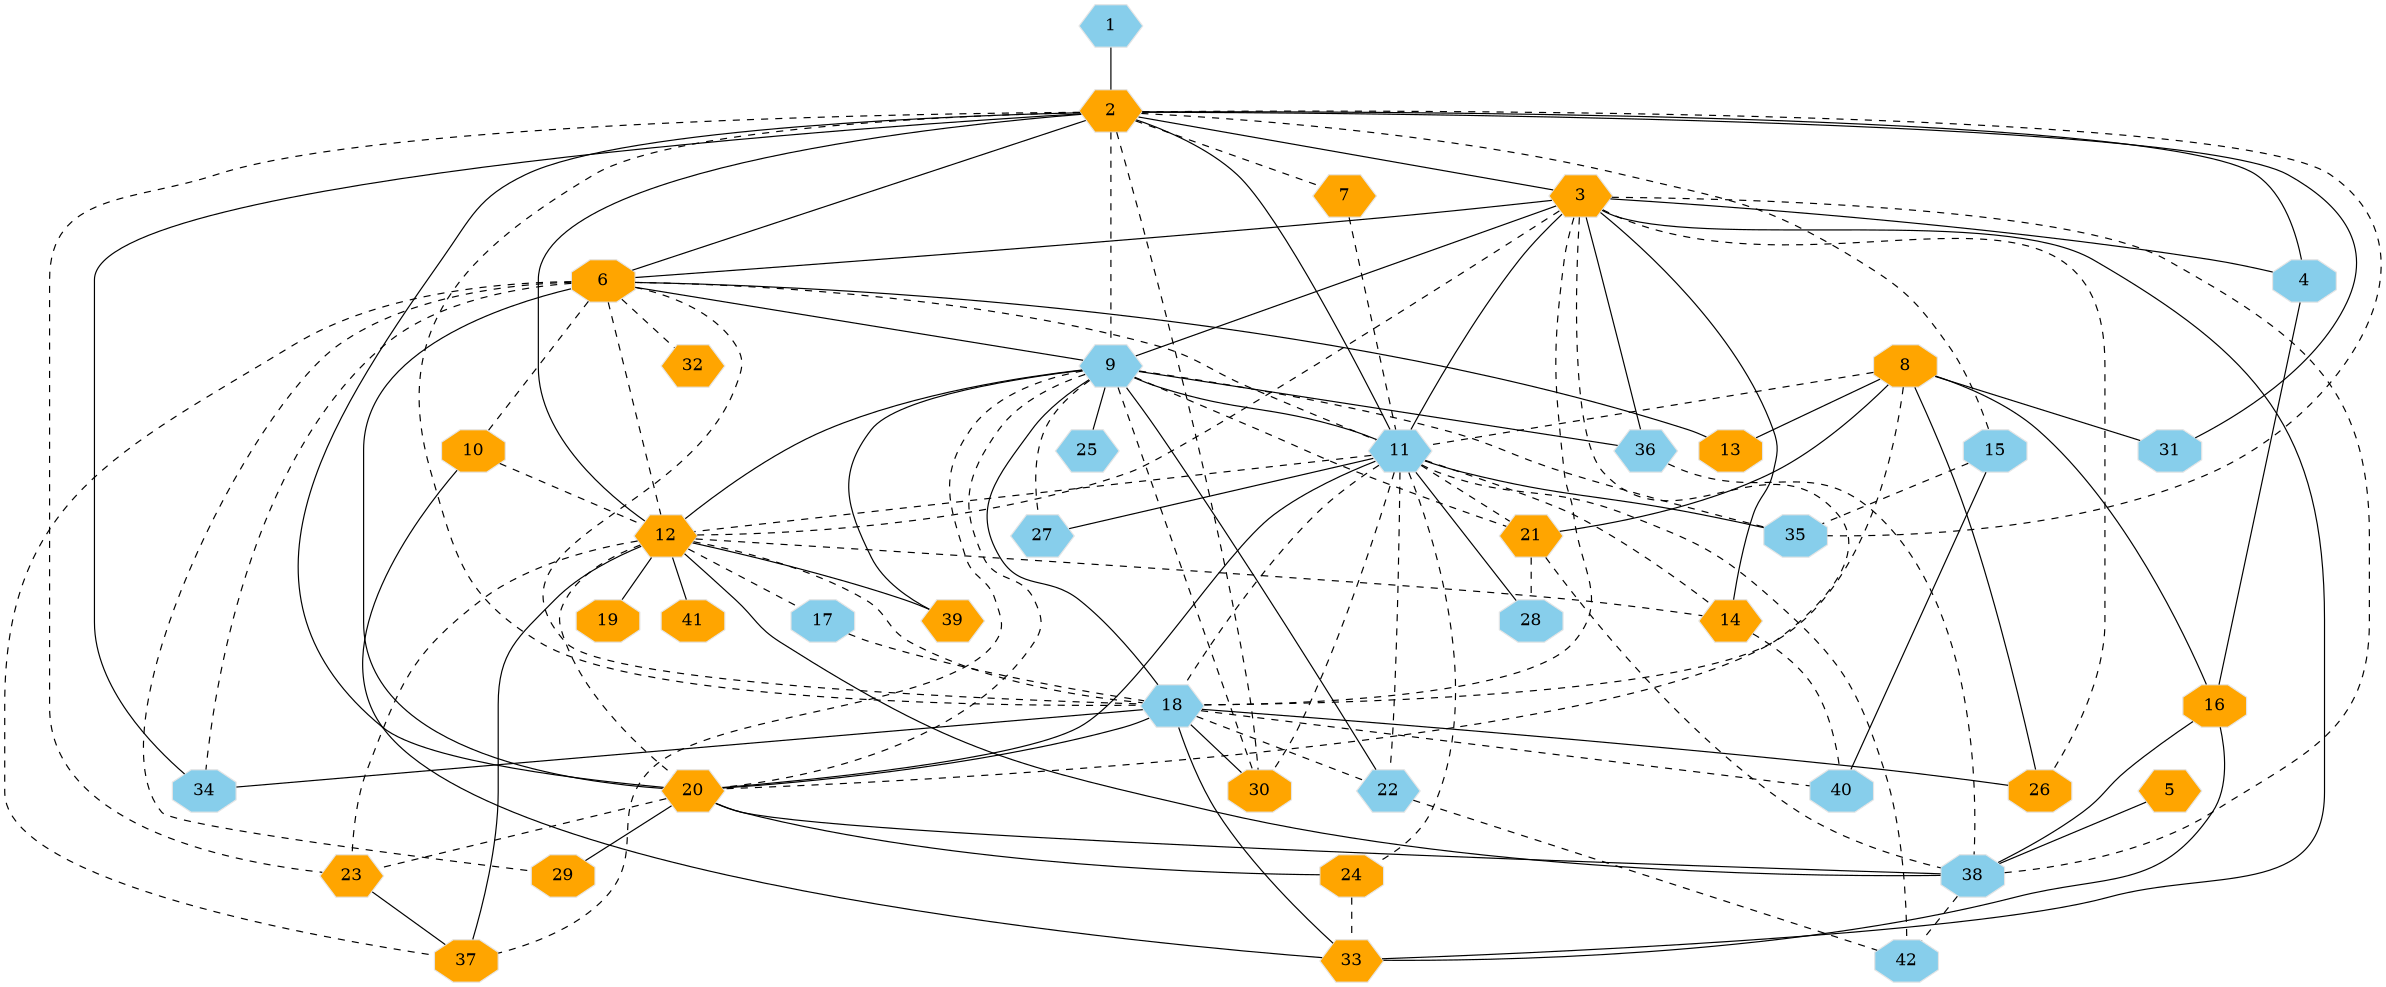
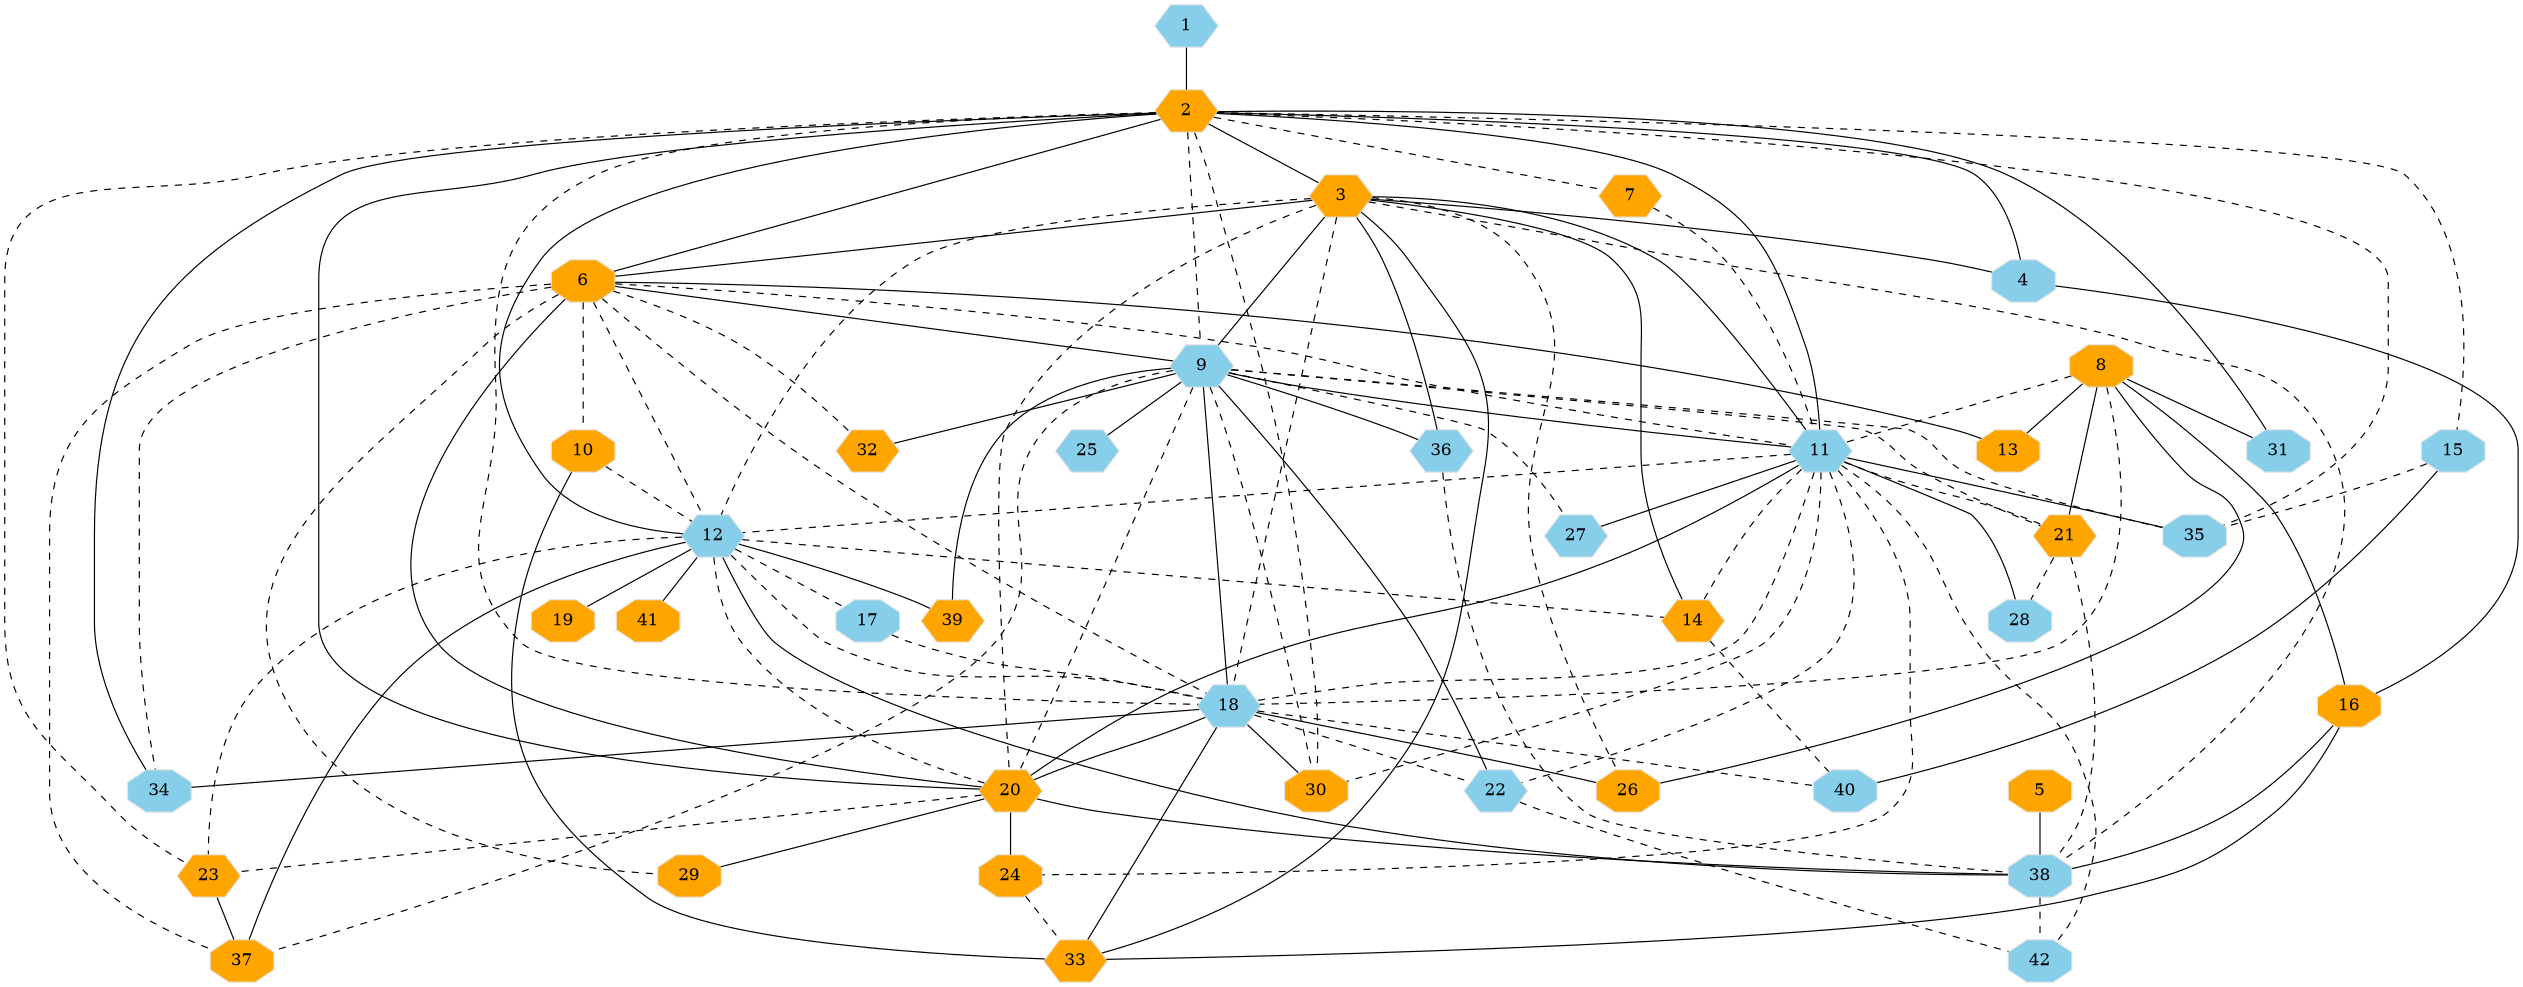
edge "9" -- "12": now "9" -- "32"
node "12": fillcolor orange -> skyblue
node "5": shape hexagon -> octagon
